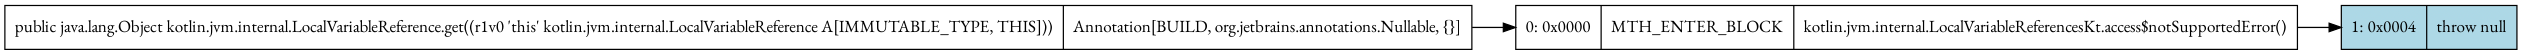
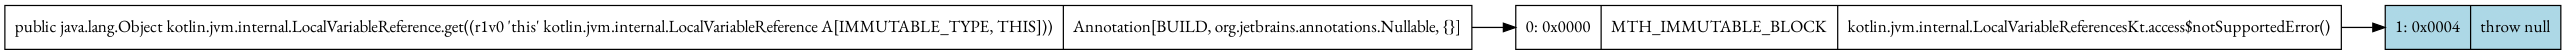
node "0: 0x0000": text "MTH_ENTER_BLOCK" -> "MTH_IMMUTABLE_BLOCK"
